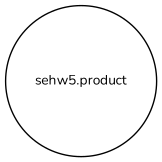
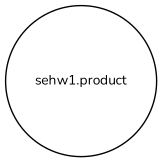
node "sehw5.product": label "sehw5.product" -> "sehw1.product"
